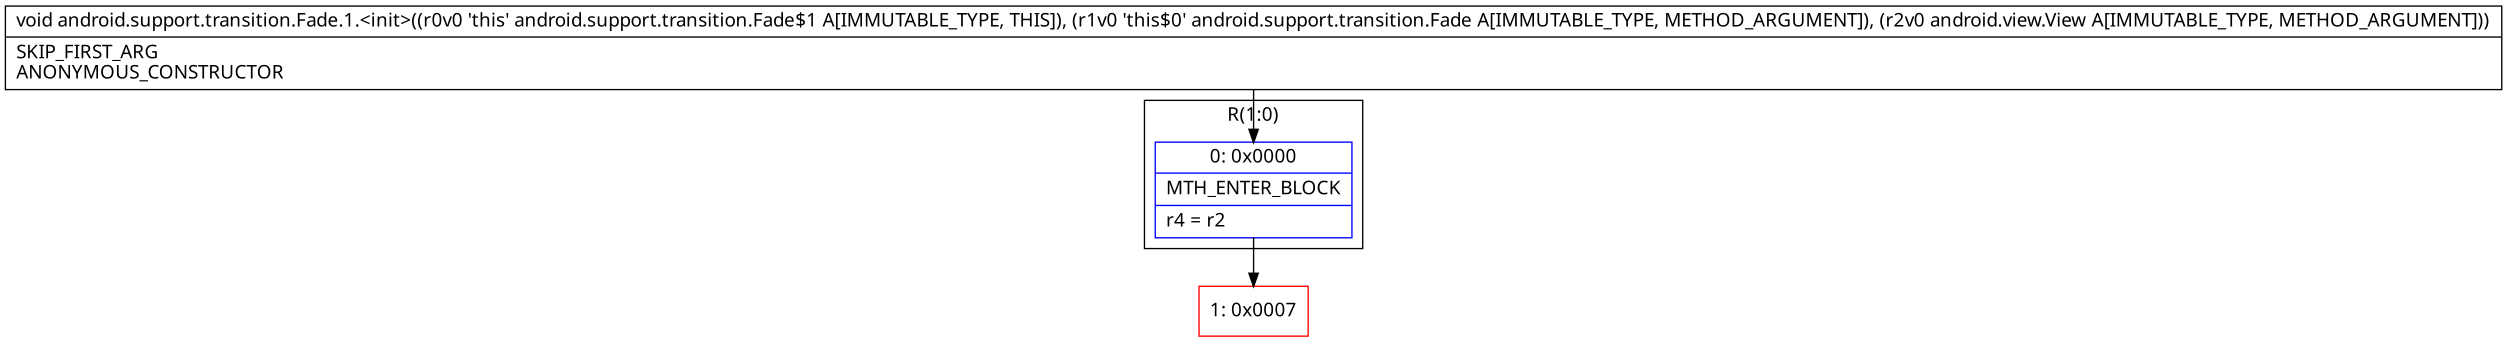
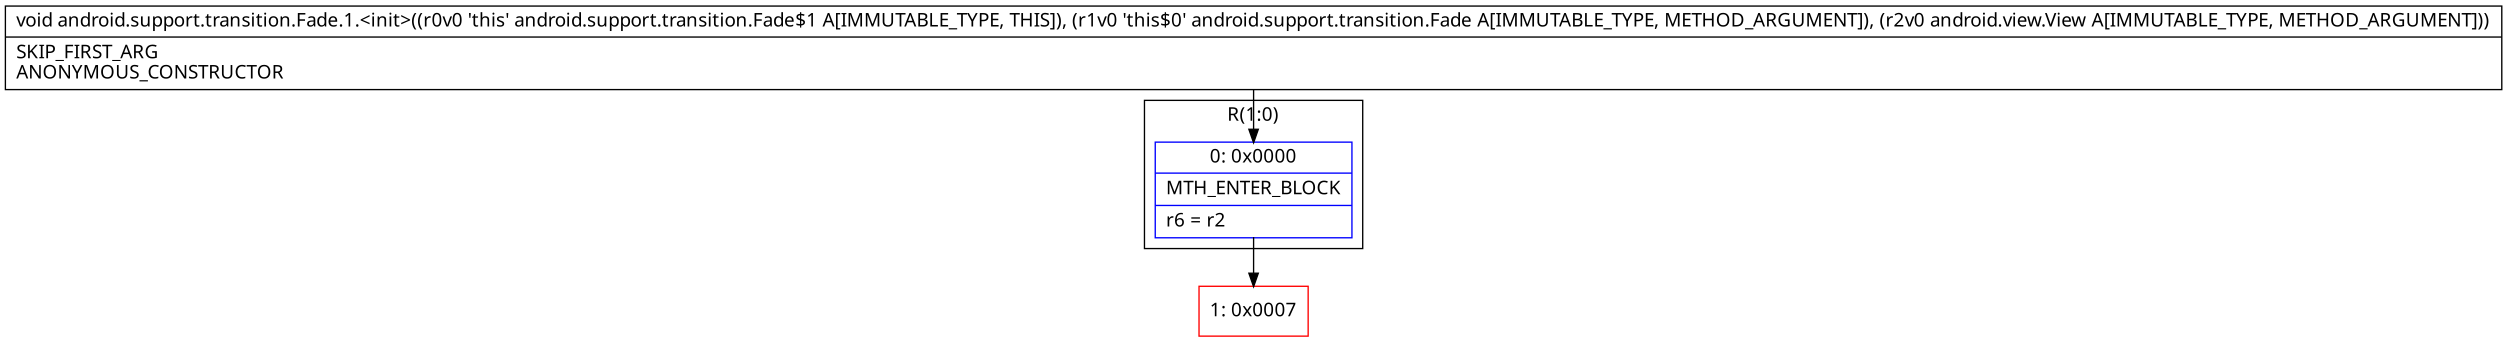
node "0: 0x0000": text "r4 = r2" -> "r6 = r2"
